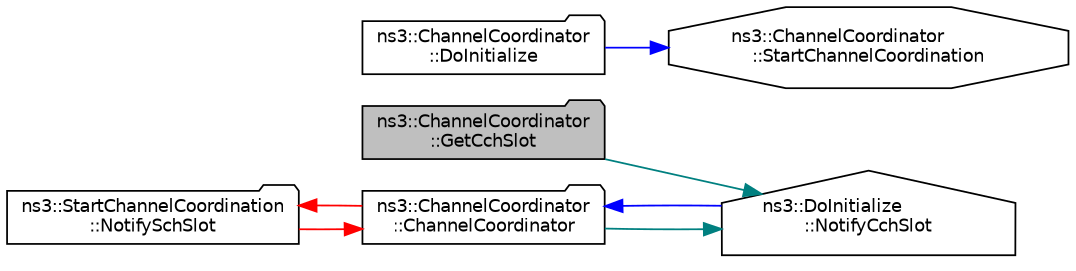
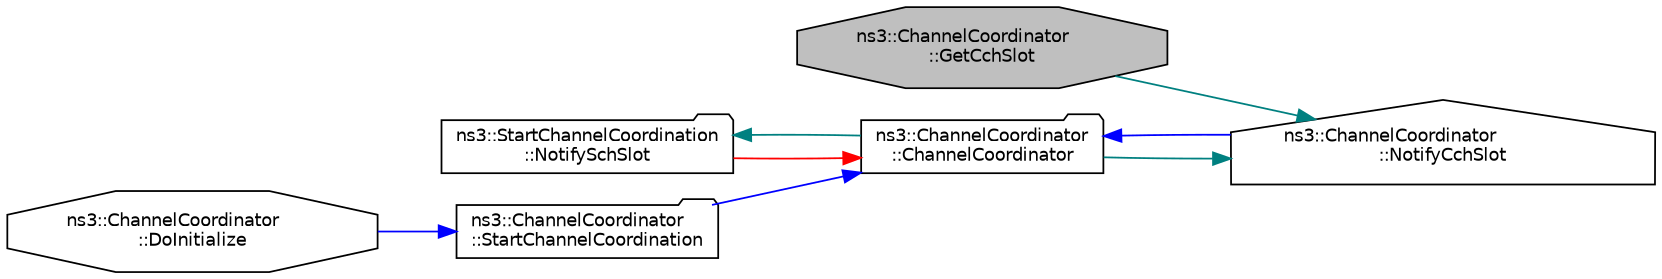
node "ns3::ChannelCoordinator ::DoInitialize": shape folder -> octagon
node "ns3::ChannelCoordinator ::StartChannelCoordination": shape octagon -> folder
node "ns3::ChannelCoordinator ::GetCchSlot": shape folder -> octagon
edge "ns3::ChannelCoordinator ::StartChannelCoordination" -> "ns3::ChannelCoordinator ::ChannelCoordinator": added
edge "ns3::ChannelCoordinator ::ChannelCoordinator" -> "ns3::StartChannelCoordination ::NotifySchSlot": color red -> teal
node "ns3::DoInitialize ::NotifyCchSlot": label "ns3::DoInitialize ::NotifyCchSlot" -> "ns3::ChannelCoordinator ::NotifyCchSlot"
